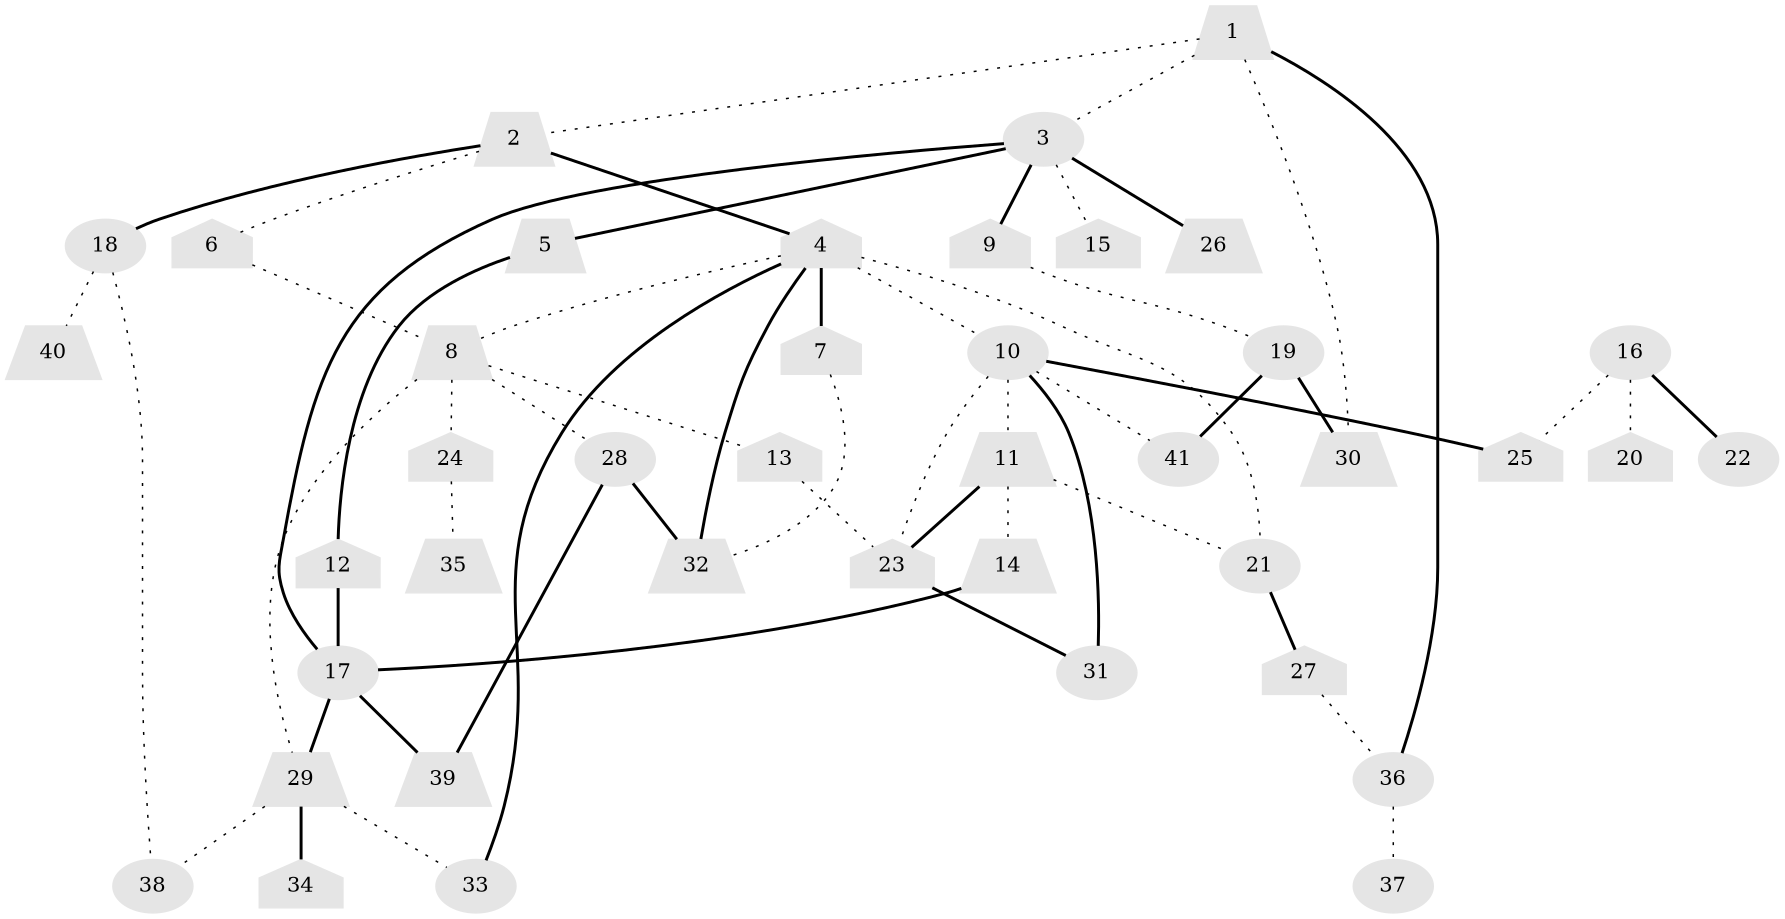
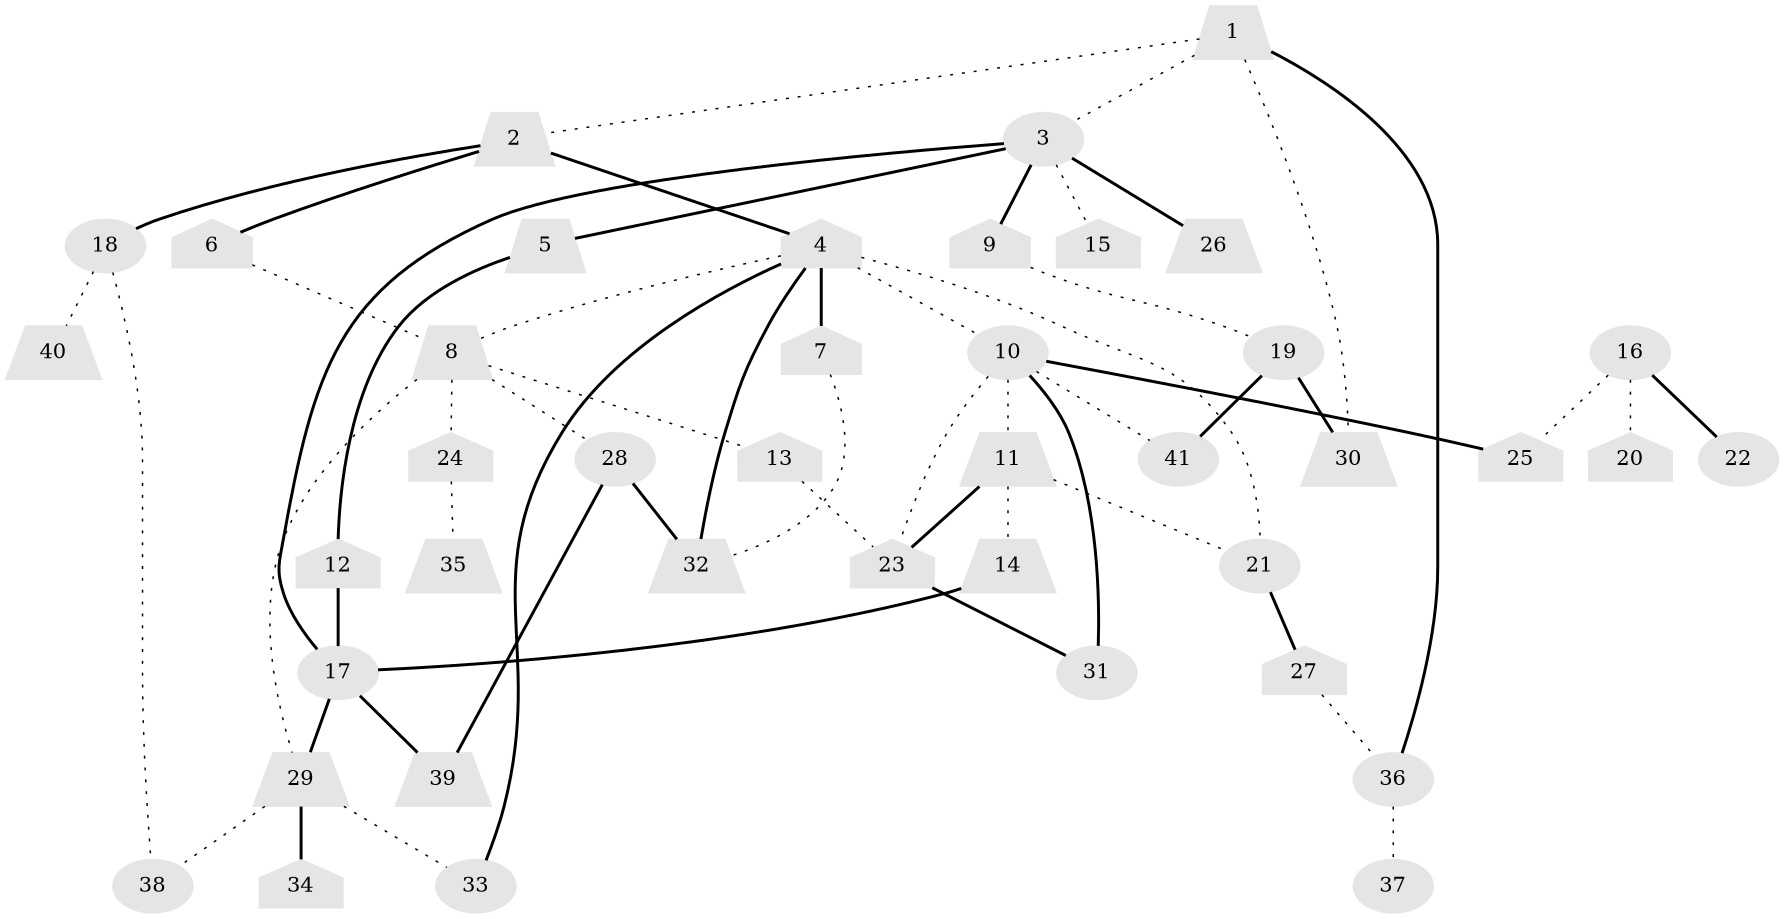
edge "2" -- "6": style dotted -> bold
